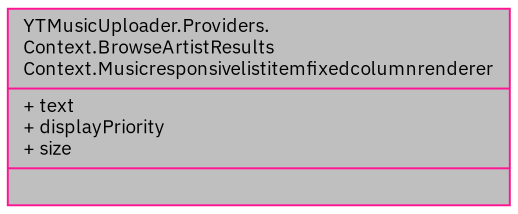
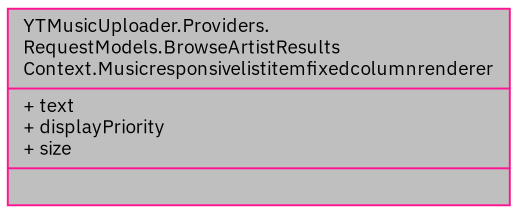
node "YTMusicUploader.Providers.": text "Context.BrowseArtistResults" -> "RequestModels.BrowseArtistResults"
